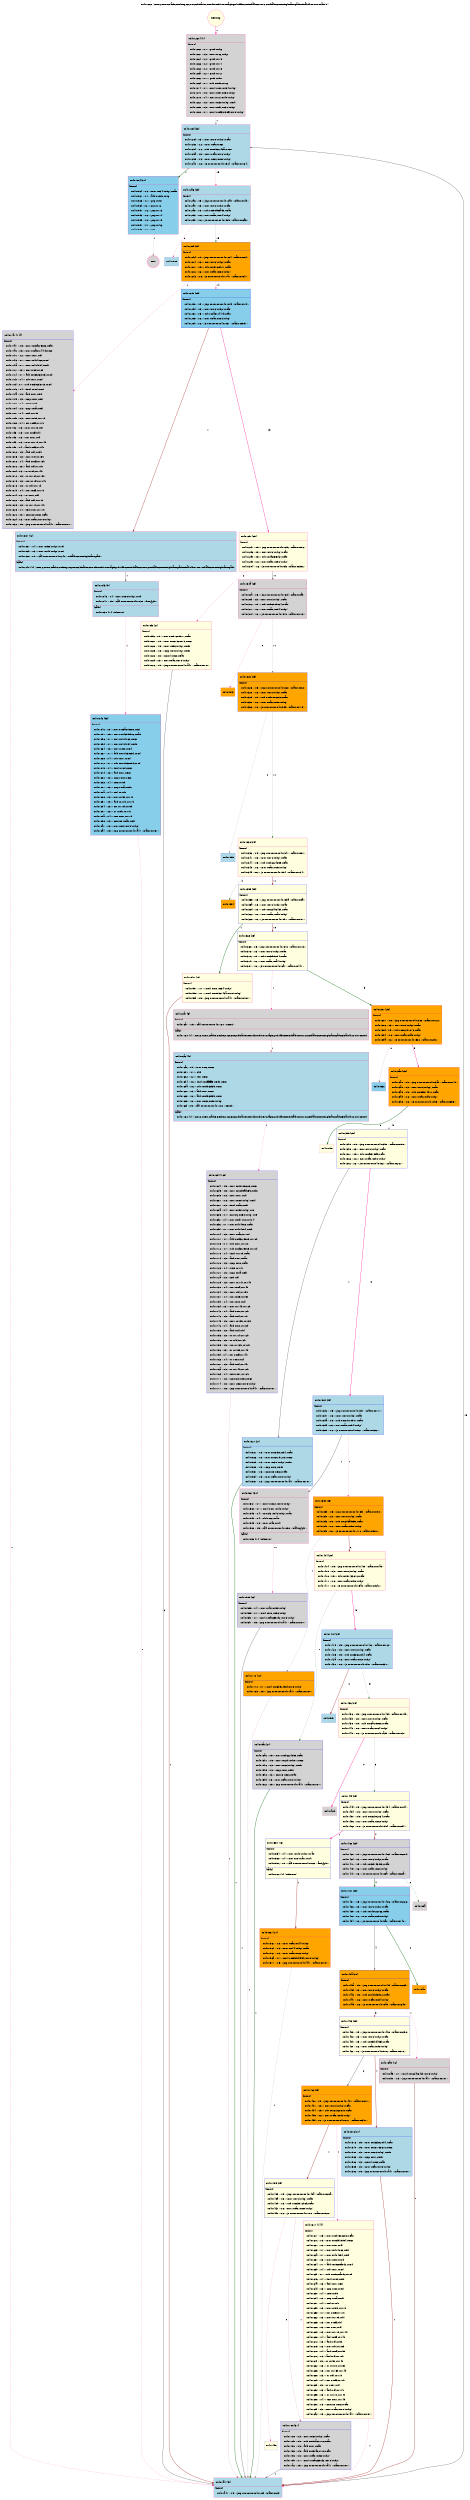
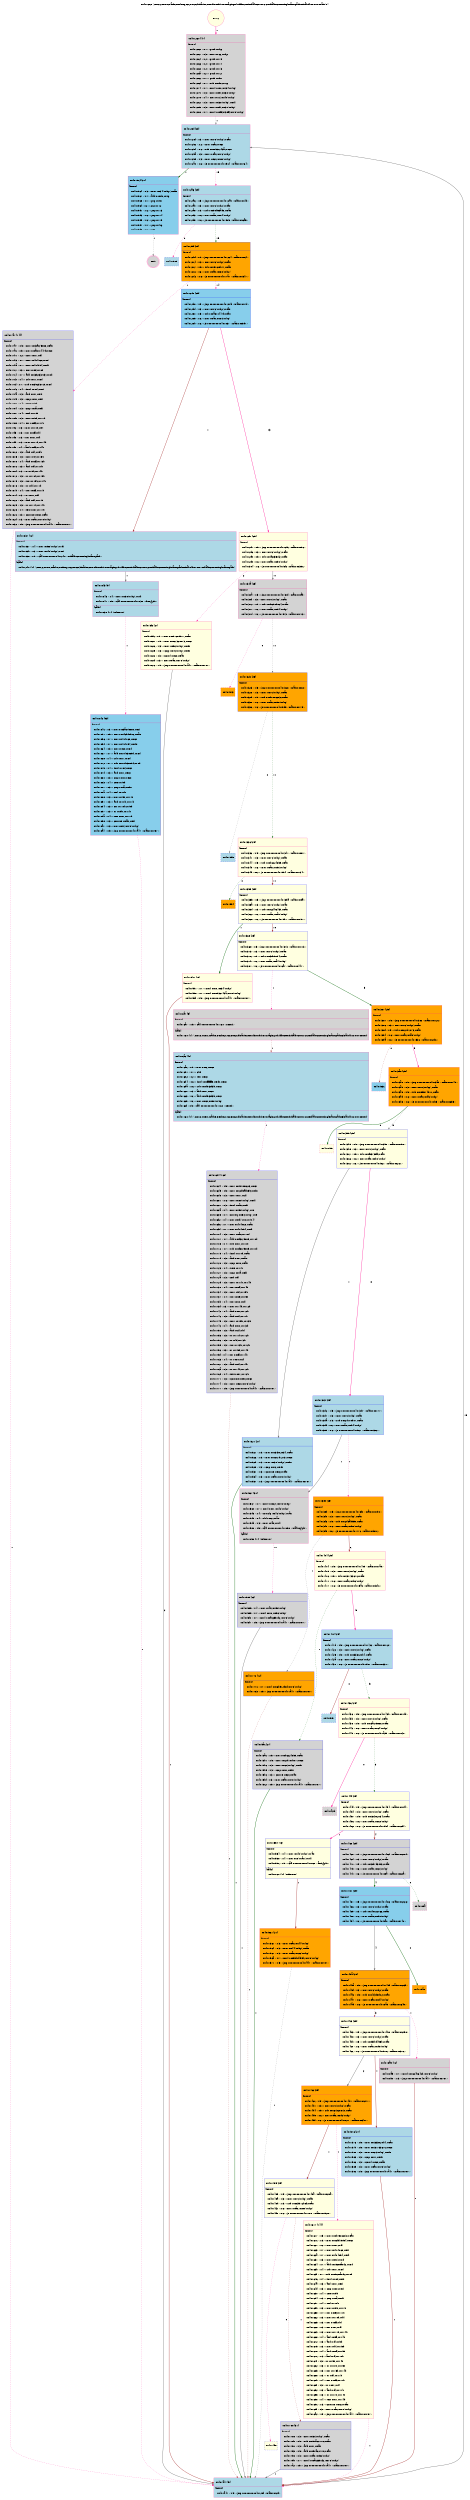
node "Desktop": label "Desktop" -> "Entry"
